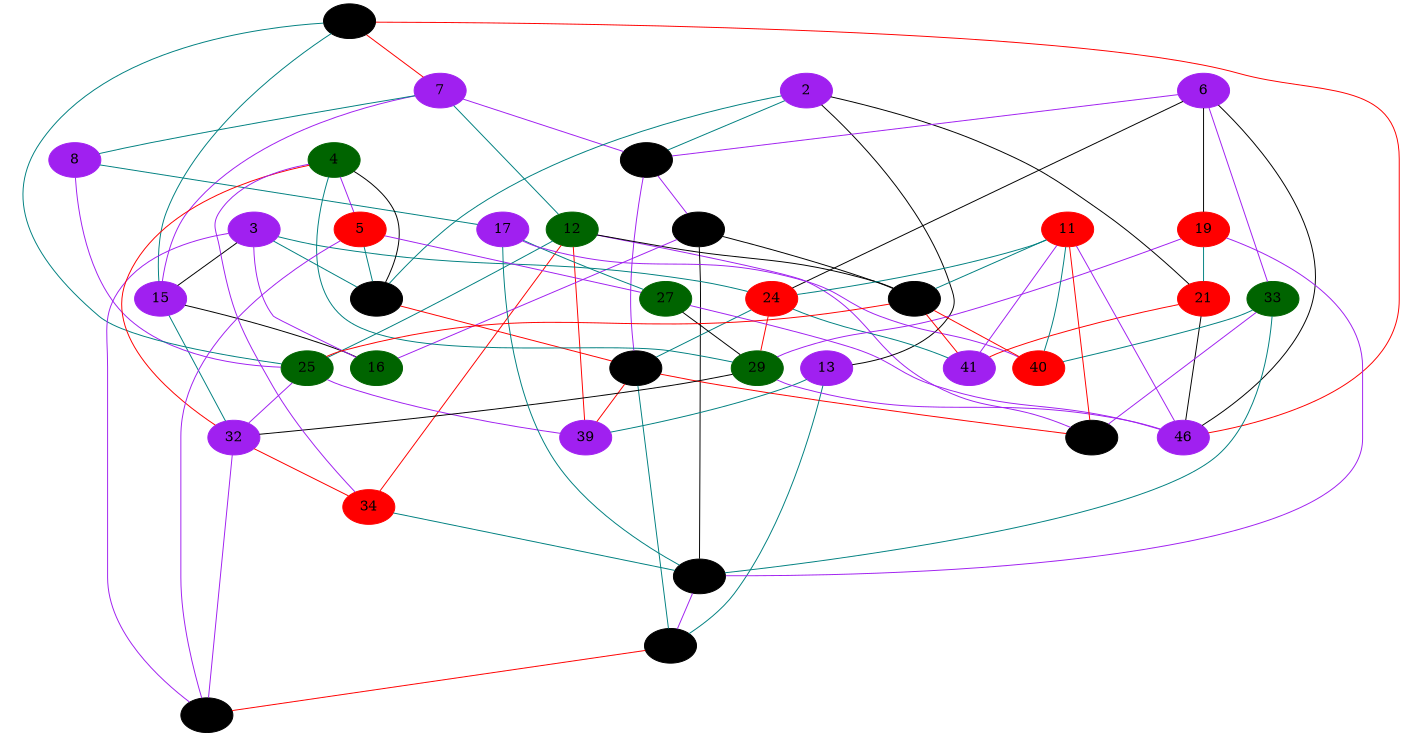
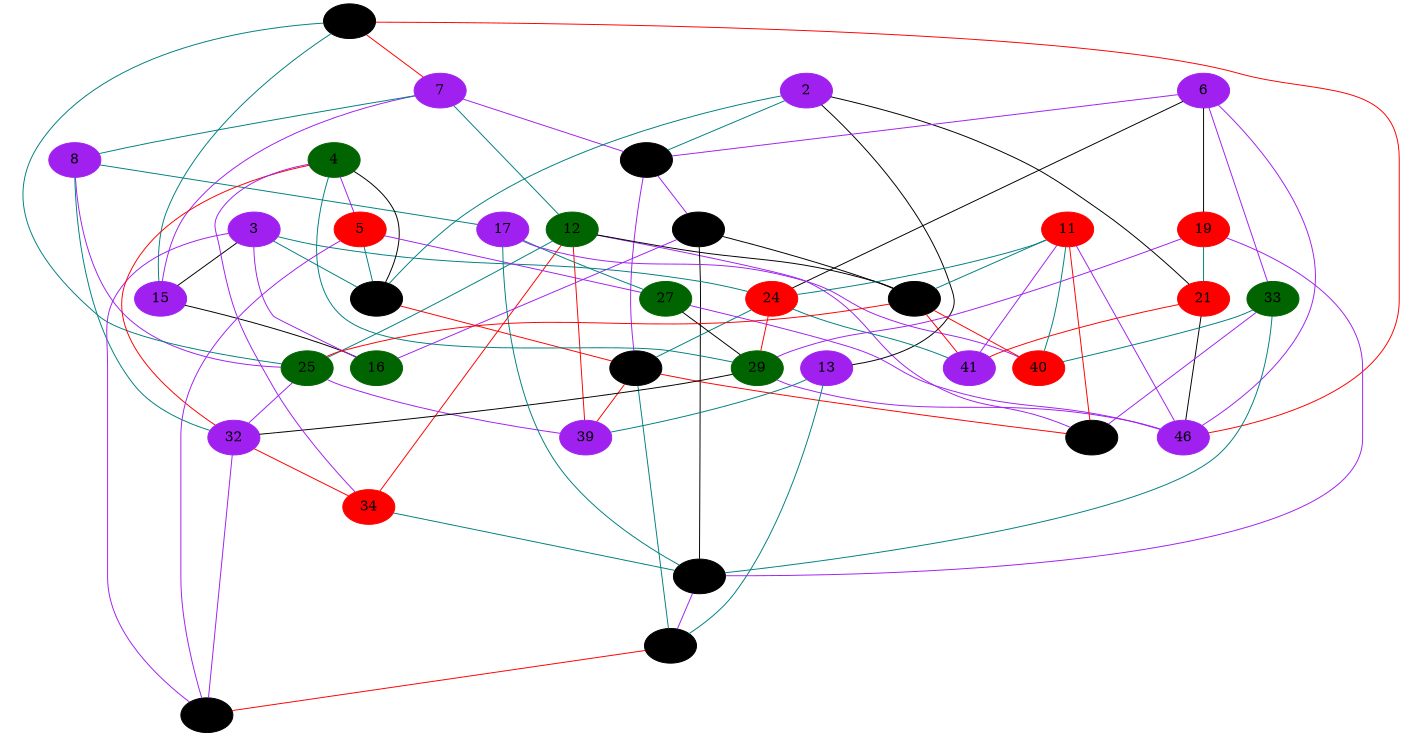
edge "6" -- "46": color black -> purple
edge "15" -- "32": now "8" -- "32"
